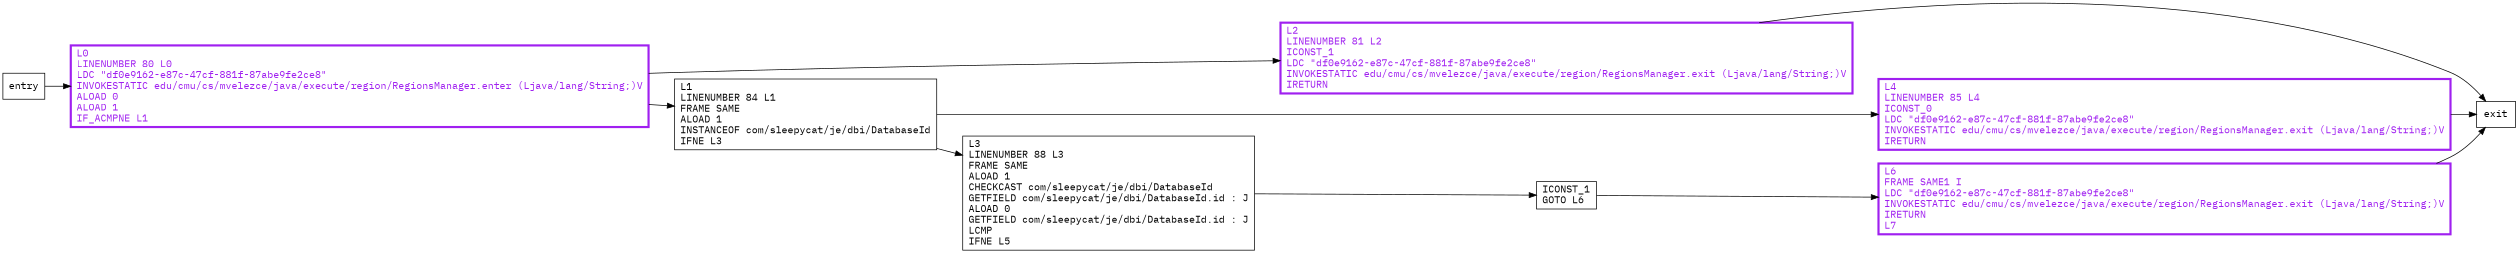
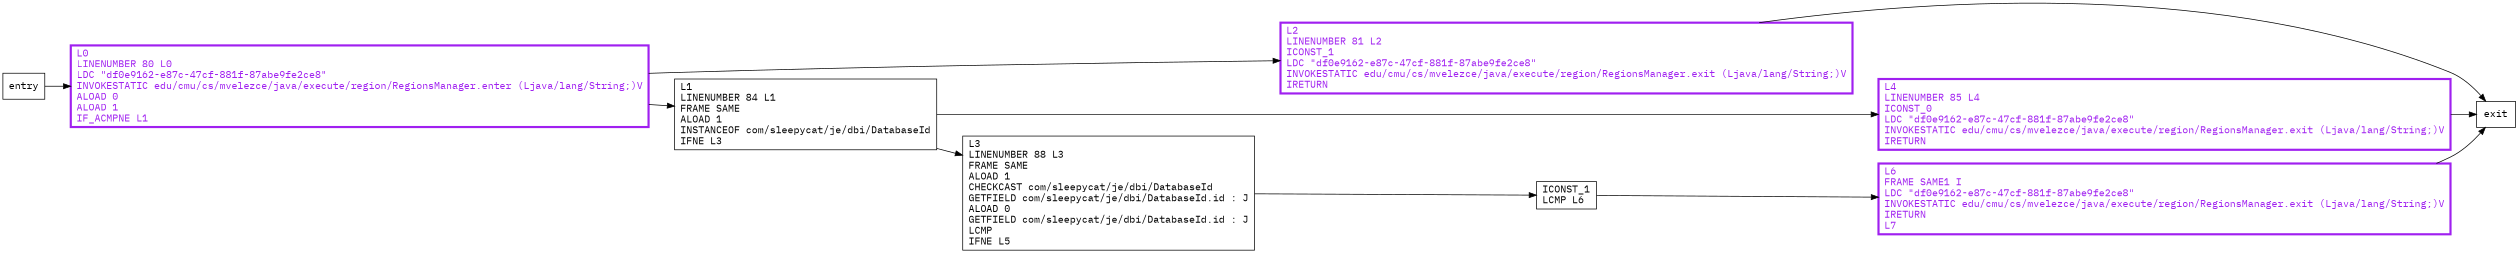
node "ICONST_1 GOTO L6": label "ICONST_1 GOTO L6" -> "ICONST_1 LCMP L6"
